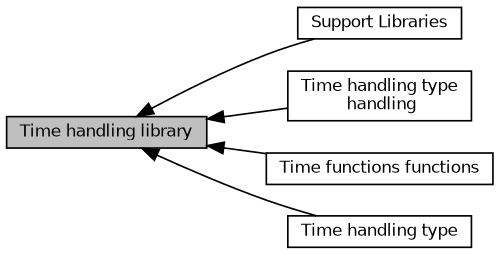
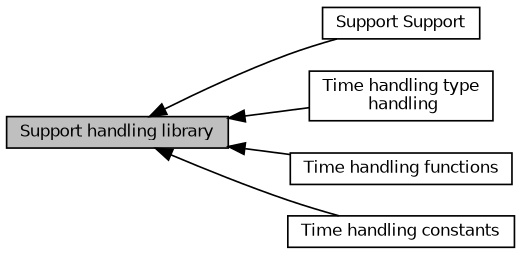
node "Support Libraries": label "Support Libraries" -> "Support Support"
node "Time handling library": label "Time handling library" -> "Support handling library"
node "Time functions functions": label "Time functions functions" -> "Time handling functions"
node "Time handling type": label "Time handling type" -> "Time handling constants"
